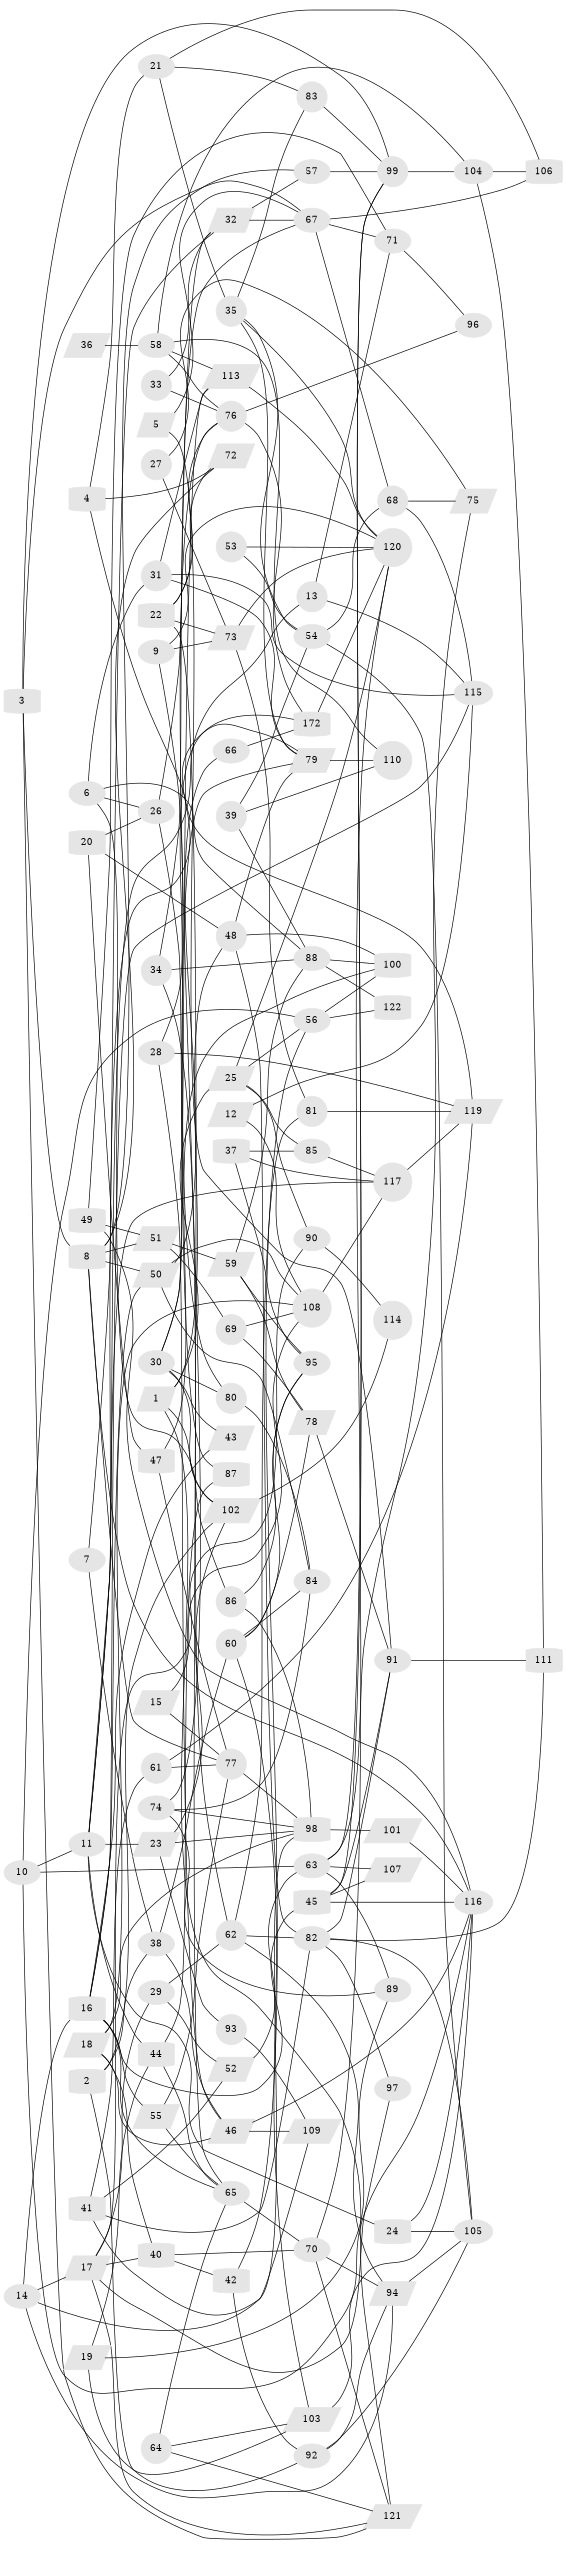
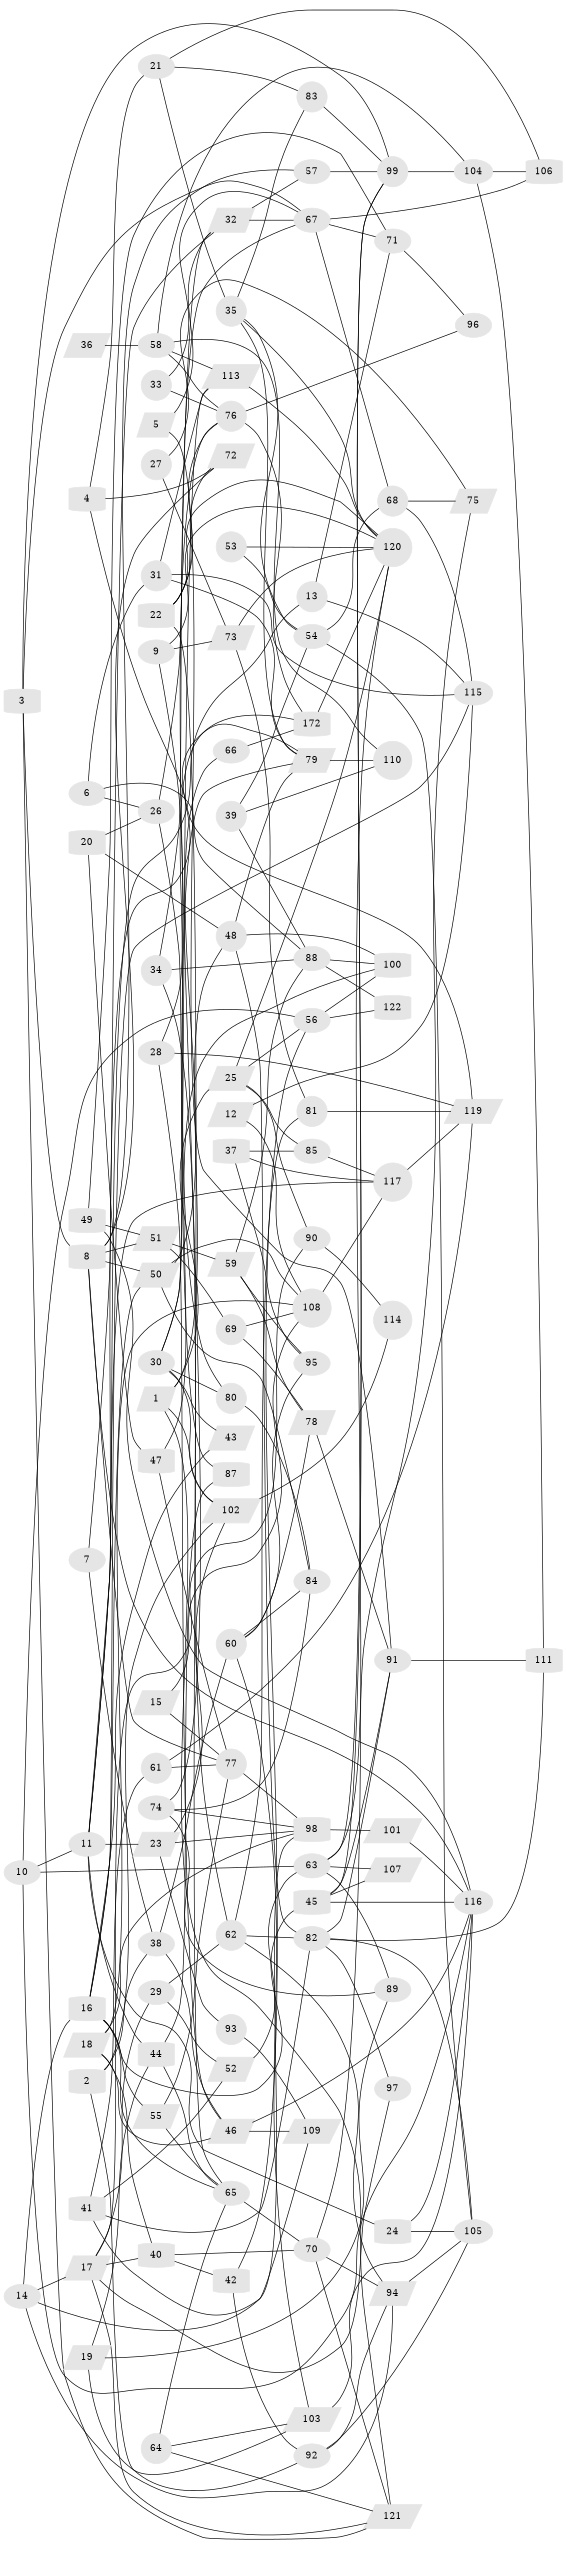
edge "22" -- "73": now "22" -- "120"
node "86": removed
